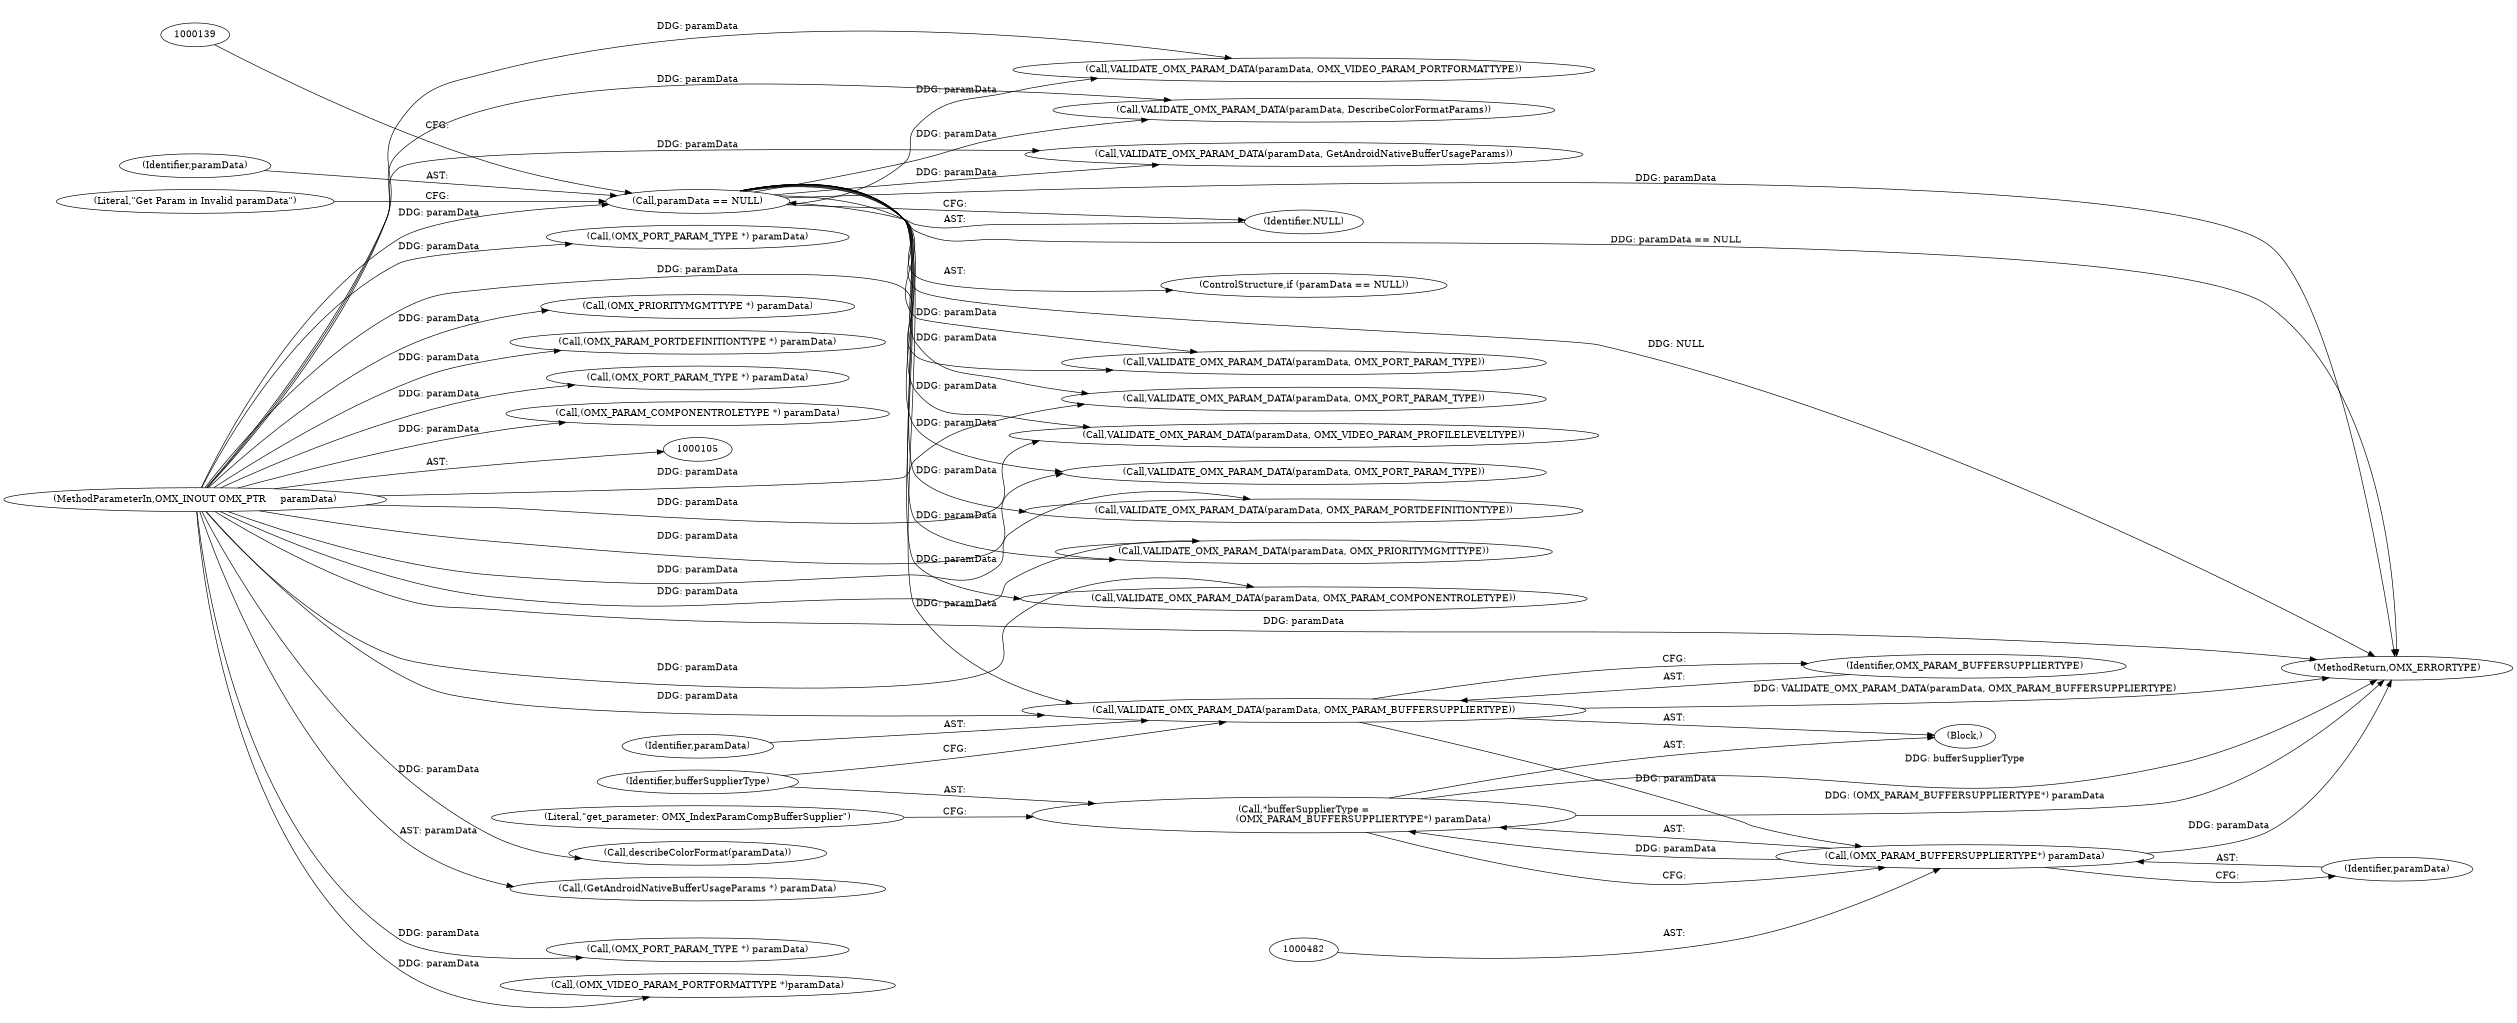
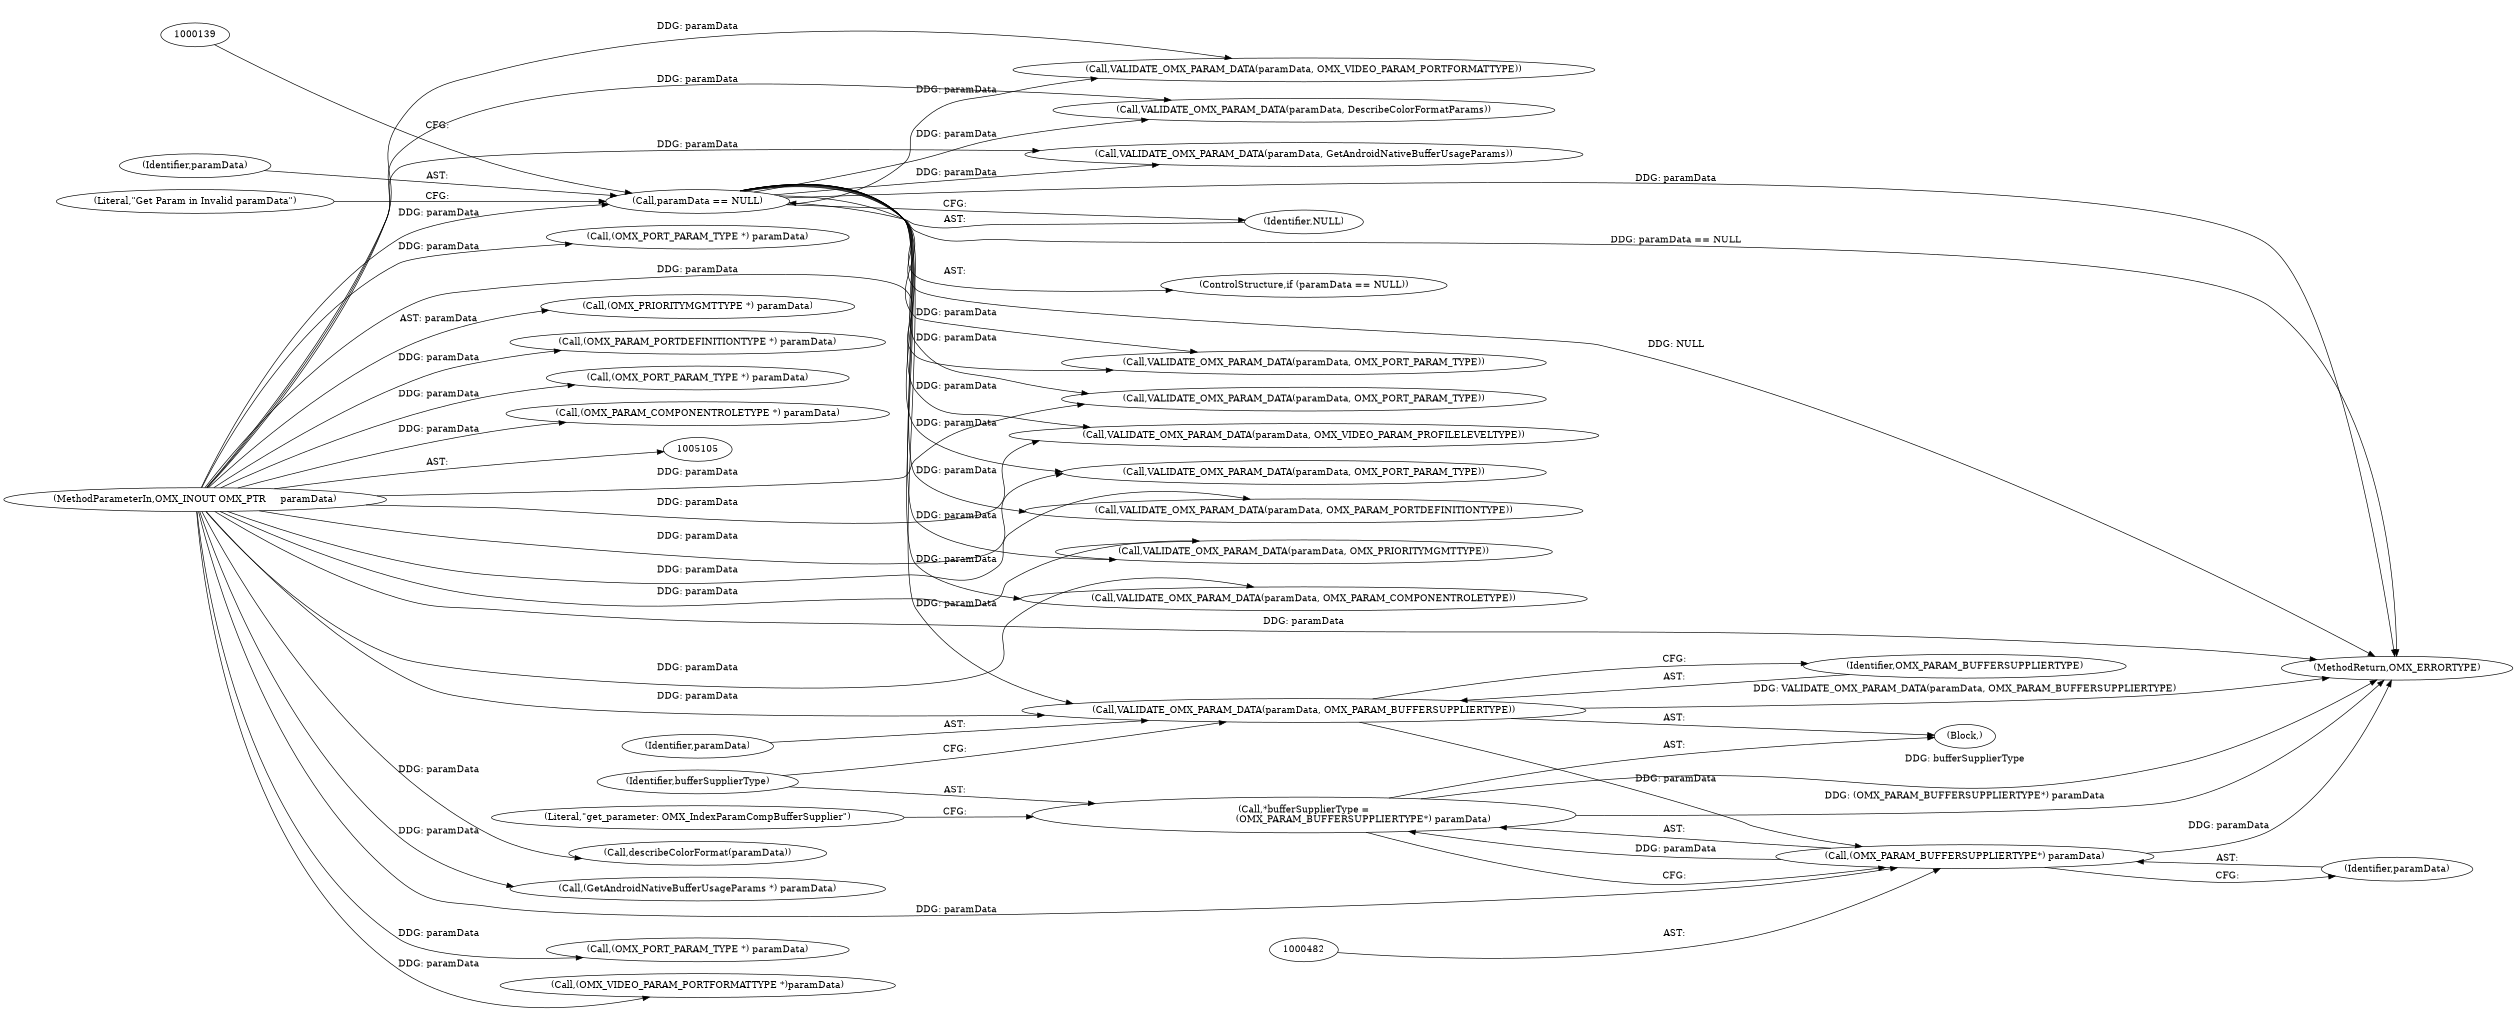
edge "(MethodParameterIn,OMX_INOUT OMX_PTR     paramData)" -> "(Call,(OMX_PRIORITYMGMTTYPE *) paramData)": label "DDG: paramData" -> "AST: paramData"
node "1000105": label "1000105" -> "1005105"
edge "(MethodParameterIn,OMX_INOUT OMX_PTR     paramData)" -> "(Call,(GetAndroidNativeBufferUsageParams *) paramData)": label "AST: paramData" -> "DDG: paramData"
edge "(MethodParameterIn,OMX_INOUT OMX_PTR     paramData)" -> "(Call,(OMX_PARAM_BUFFERSUPPLIERTYPE*) paramData)": added, label "DDG: paramData"
